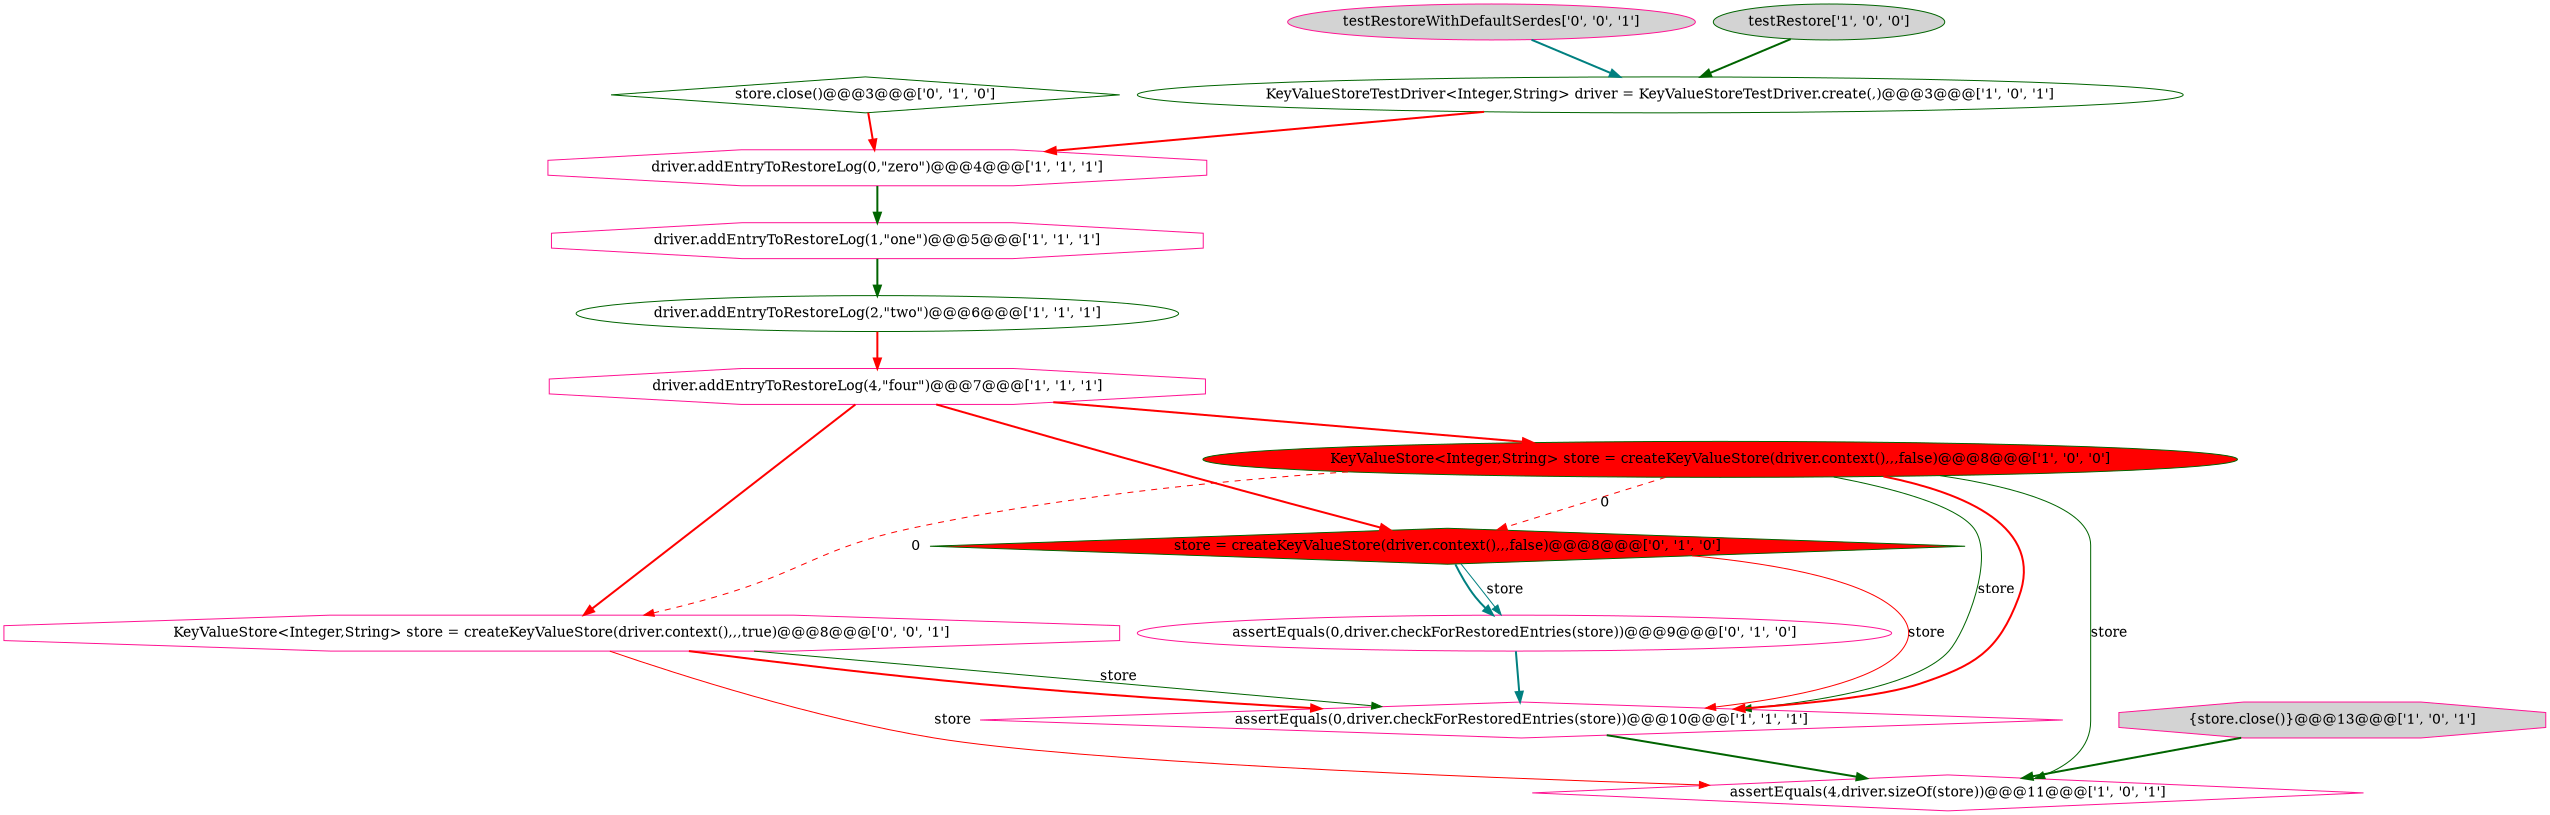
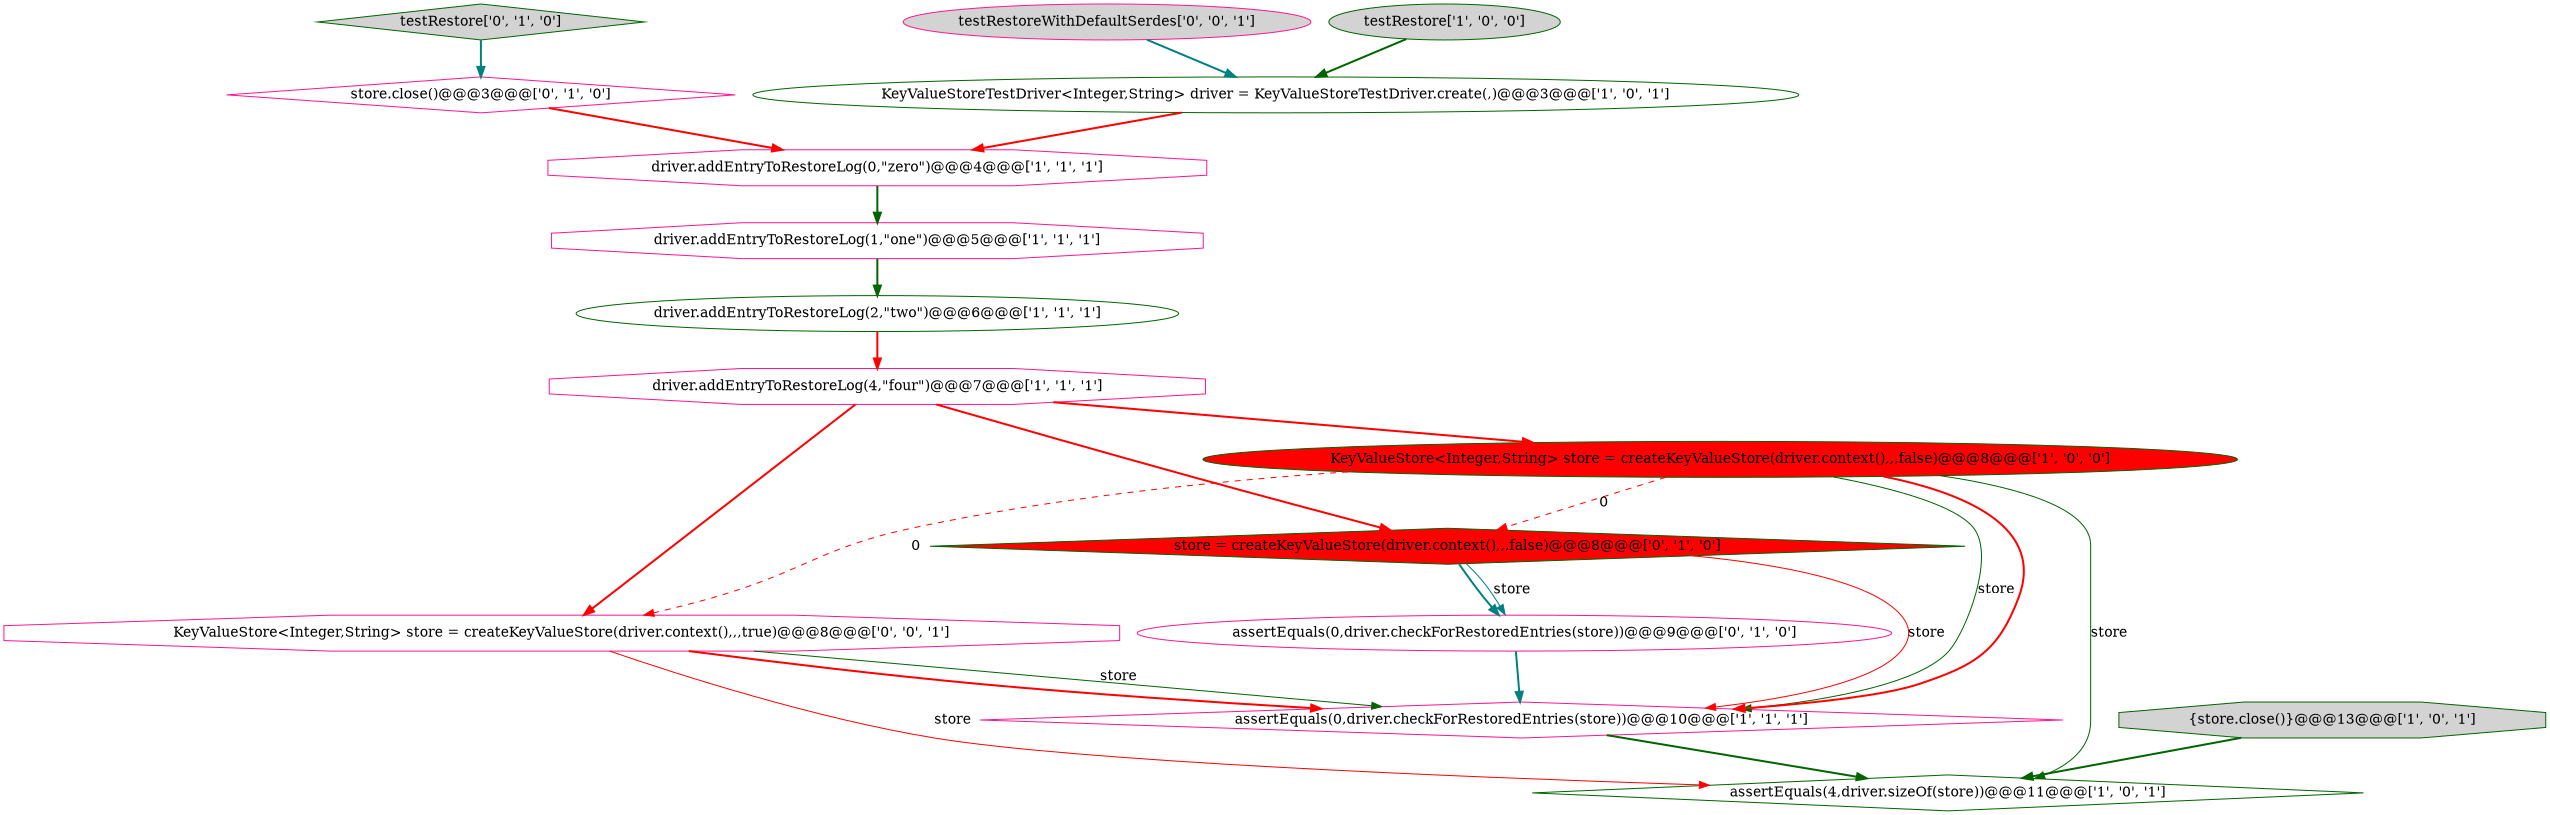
node "testRestore['0', '1', '0']": added
node "store.close()@@@3@@@['0', '1', '0']": color darkgreen -> deeppink
node "{store.close()}@@@13@@@['1', '0', '1']": color deeppink -> darkgreen
node "assertEquals(4,driver.sizeOf(store))@@@11@@@['1', '0', '1']": color deeppink -> darkgreen
